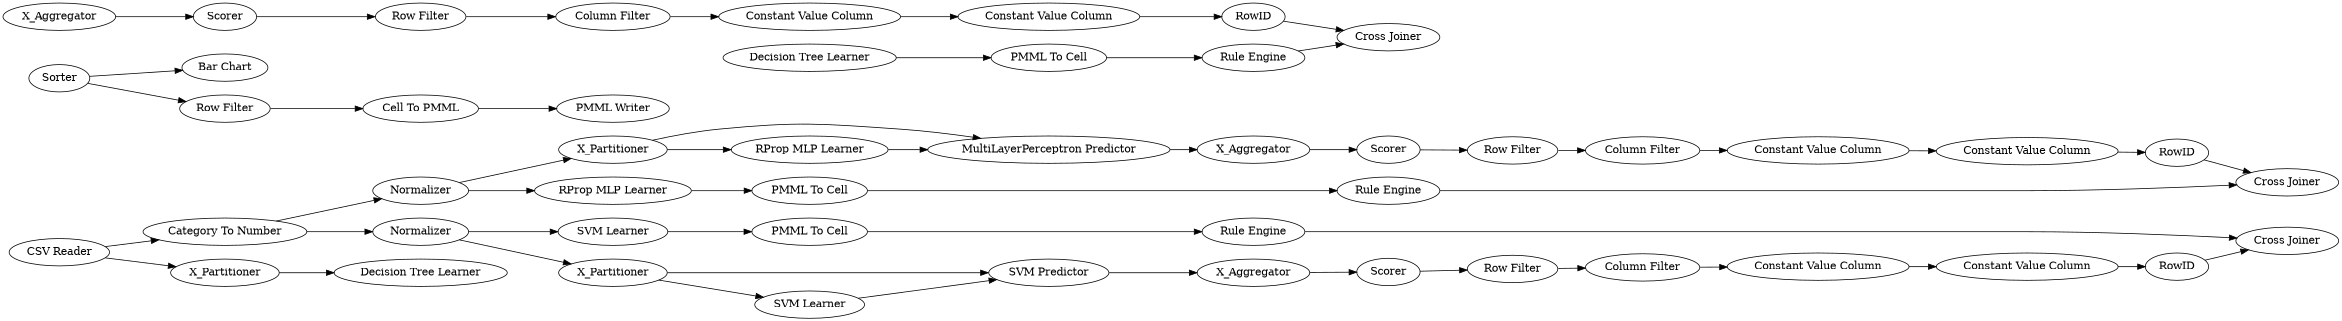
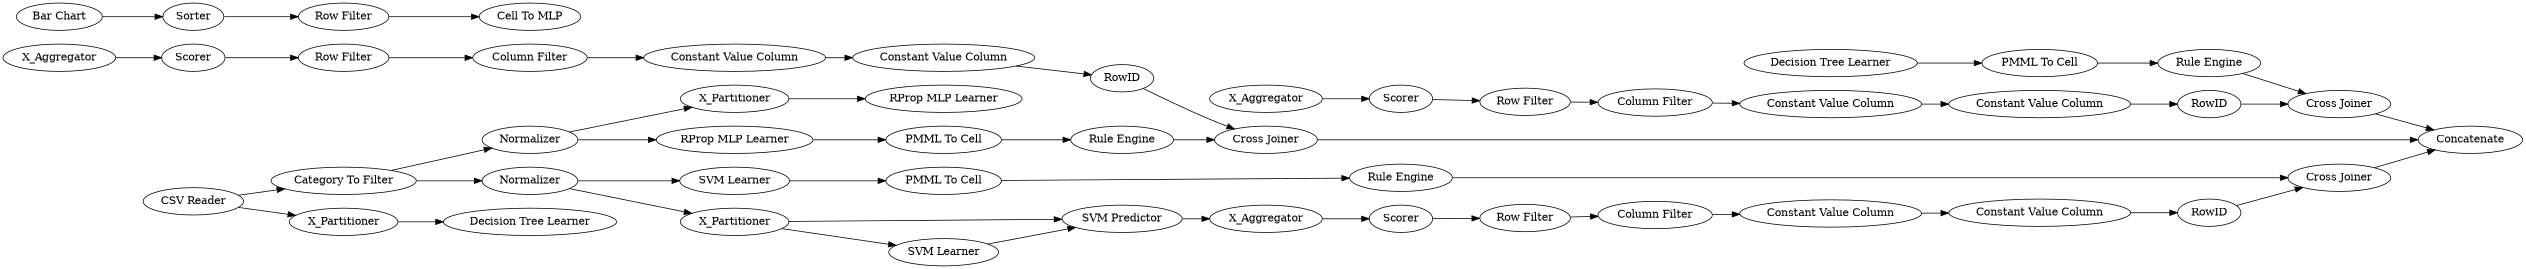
edge "Sorter" -> "Bar Chart": reversed
node "Cell To PMML": label "Cell To PMML" -> "Cell To MLP"
node "PMML Writer": removed
node "Concatenate": added
node "MultiLayerPerceptron Predictor": removed
node "Category To Number": label "Category To Number" -> "Category To Filter"
